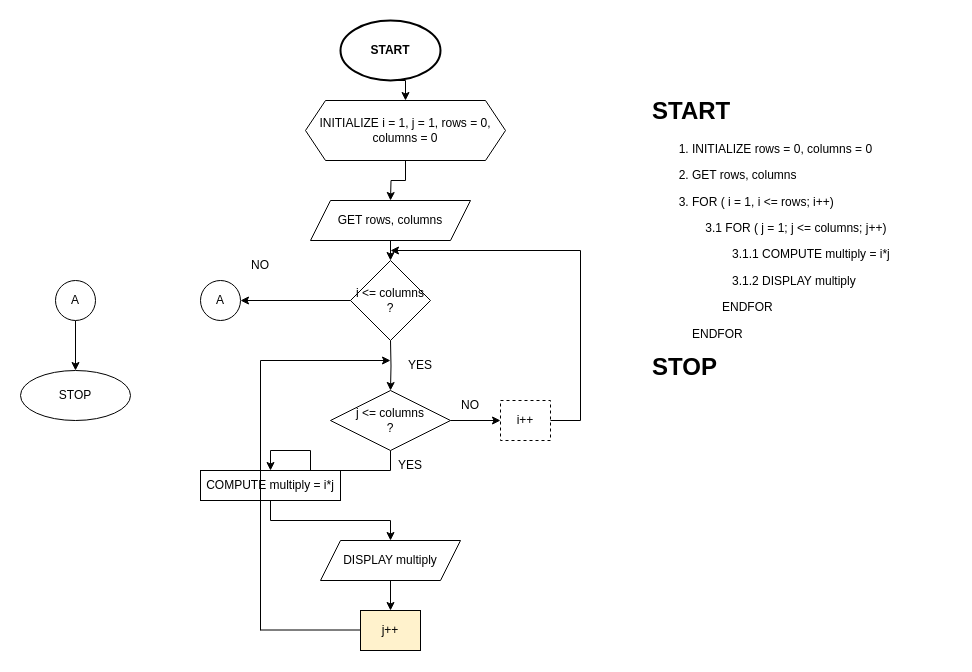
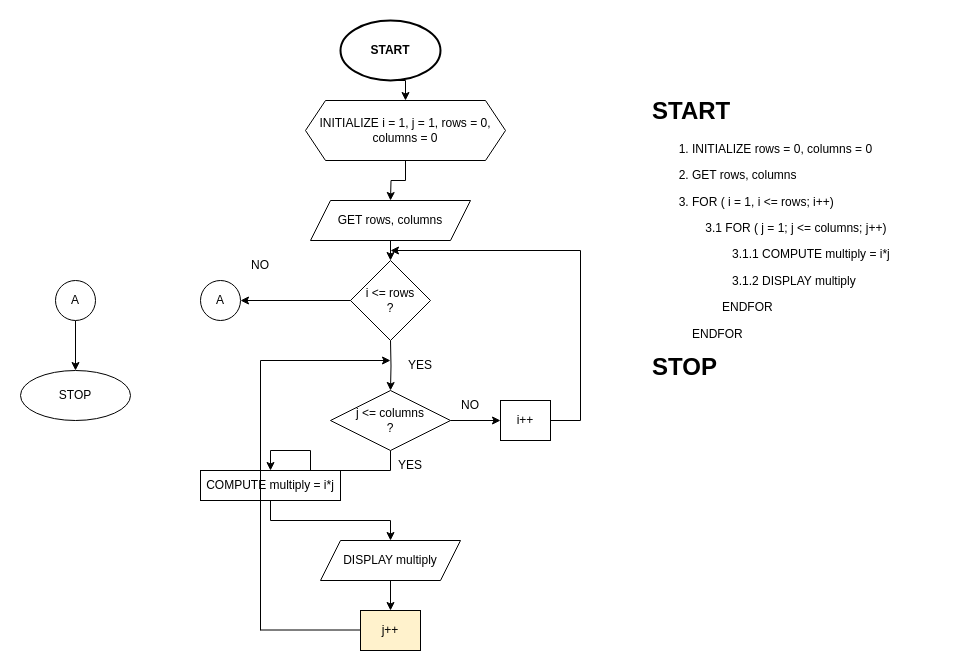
node "i <= columns ?": label "i <= columns ?" -> "i <= rows ?"
node "i++": style dashed -> solid
